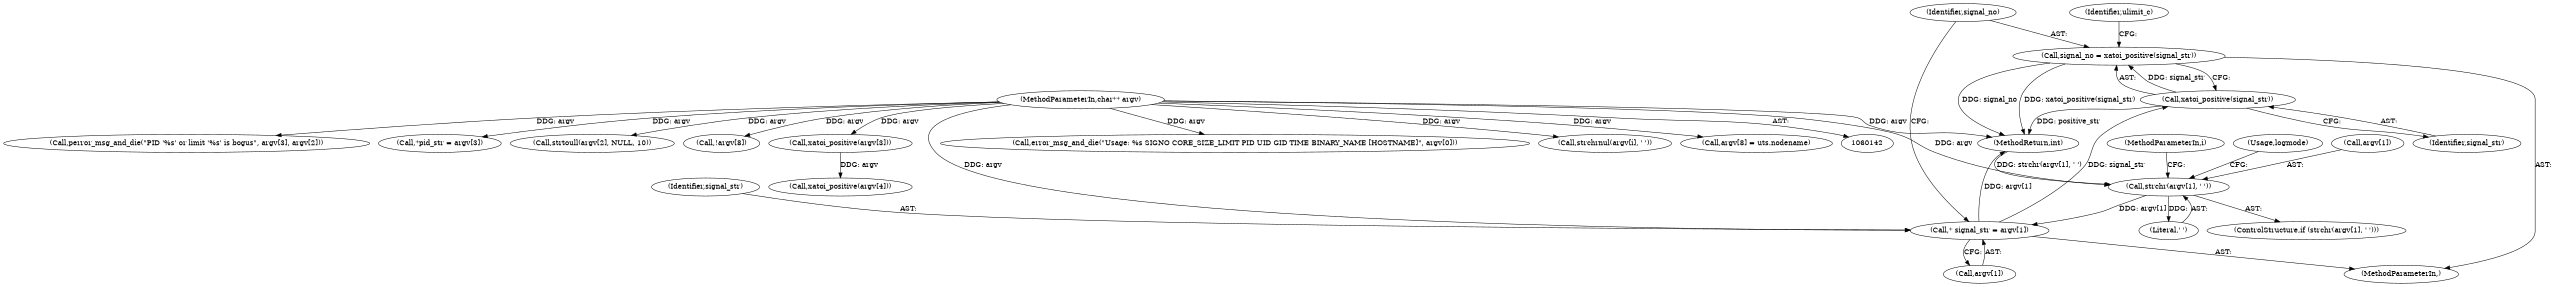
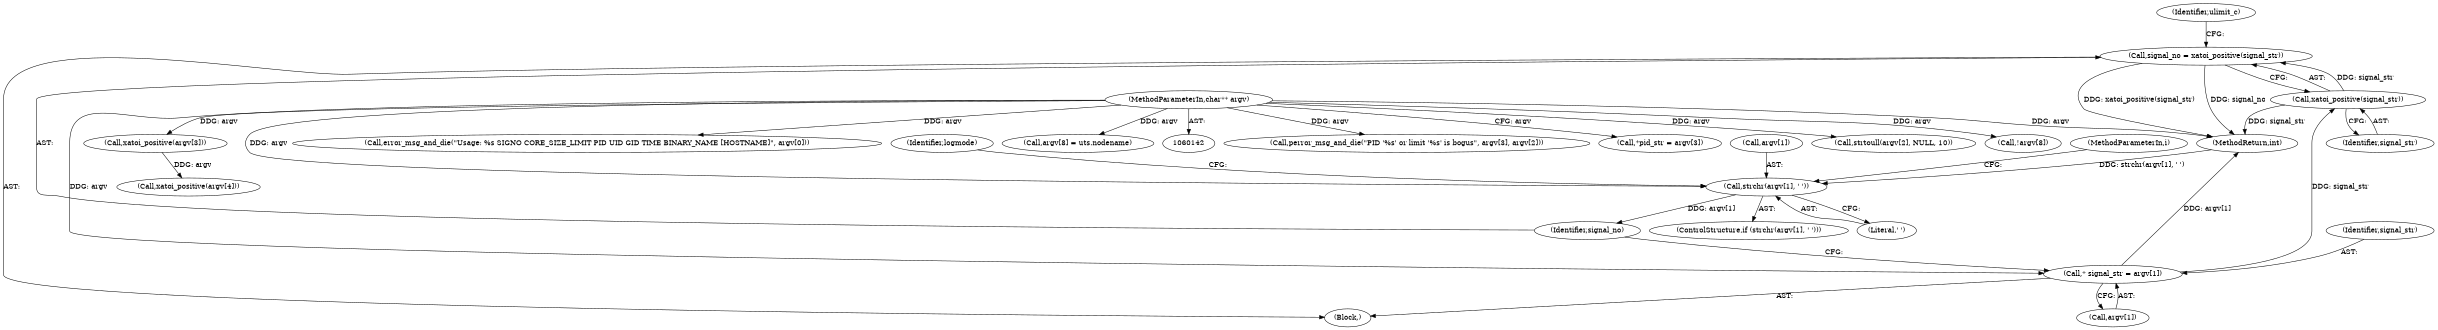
edge "(MethodParameterIn,char** argv)" -> "(Call,*pid_str = argv[3])": label "DDG: argv" -> "CFG: argv"
edge "(Call,xatoi_positive(signal_str))" -> "(MethodReturn,int)": label "DDG: positive_str" -> "DDG: signal_str"
node "(Call,strchrnul(argv[i], ' '))": removed
node "(Usage,logmode)": label "(Usage,logmode)" -> "(Identifier,logmode)"
edge "(Call,strchr(argv[1], ' '))" -> "(Literal,' ')": label "DDG: " -> "CFG: "
edge "(Call,strchr(argv[1], ' '))" -> "(Call,* signal_str = argv[1])": now "(Call,strchr(argv[1], ' '))" -> "(Identifier,signal_no)"
node "(MethodParameterIn,)": label "(MethodParameterIn,)" -> "(Block,)"
